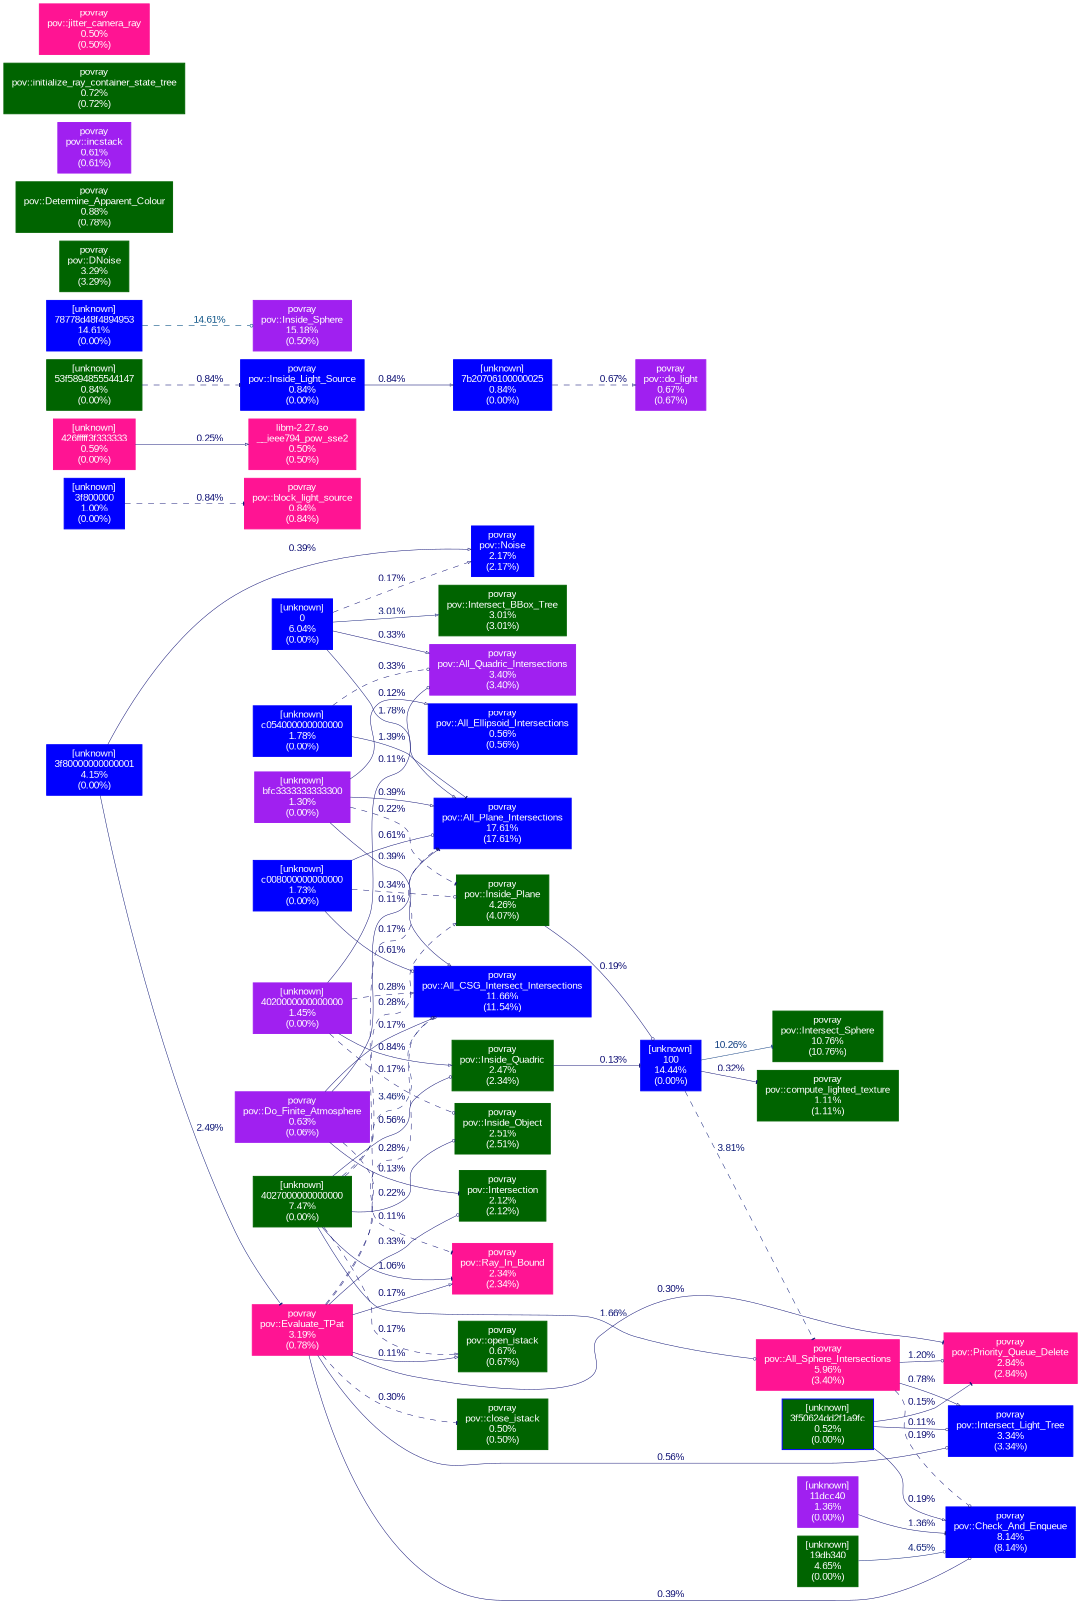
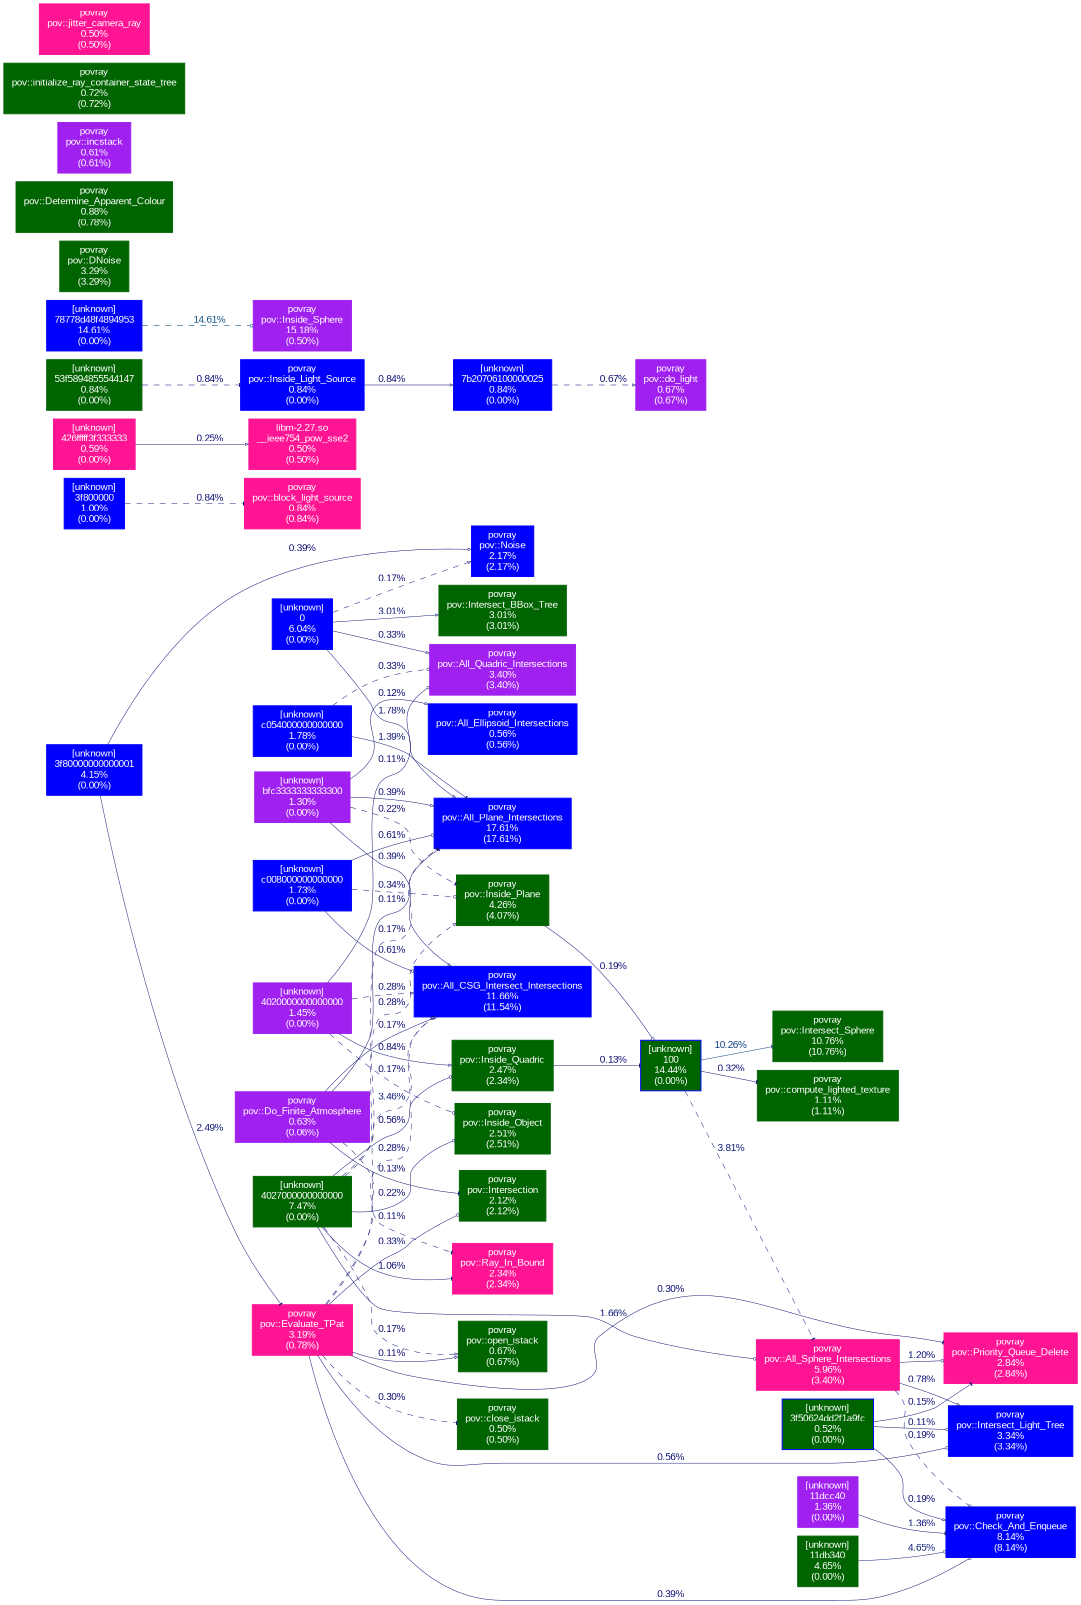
node "libm-2.27.so __ieee794_pow_sse2 0.50% (0.50%)": label "libm-2.27.so __ieee794_pow_sse2 0.50% (0.50%)" -> "libm-2.27.so __ieee754_pow_sse2 0.50% (0.50%)"
node "[unknown] 100 14.44% (0.00%)": fillcolor blue -> darkgreen
edge "povray pov::Evaluate_TPat 3.19% (0.78%)" -> "povray pov::Ray_In_Bound 2.34% (2.34%)": removed, label "0.17%"
node "[unknown] 19db340 4.65% (0.00%)": label "[unknown] 19db340 4.65% (0.00%)" -> "[unknown] 11db340 4.65% (0.00%)"
